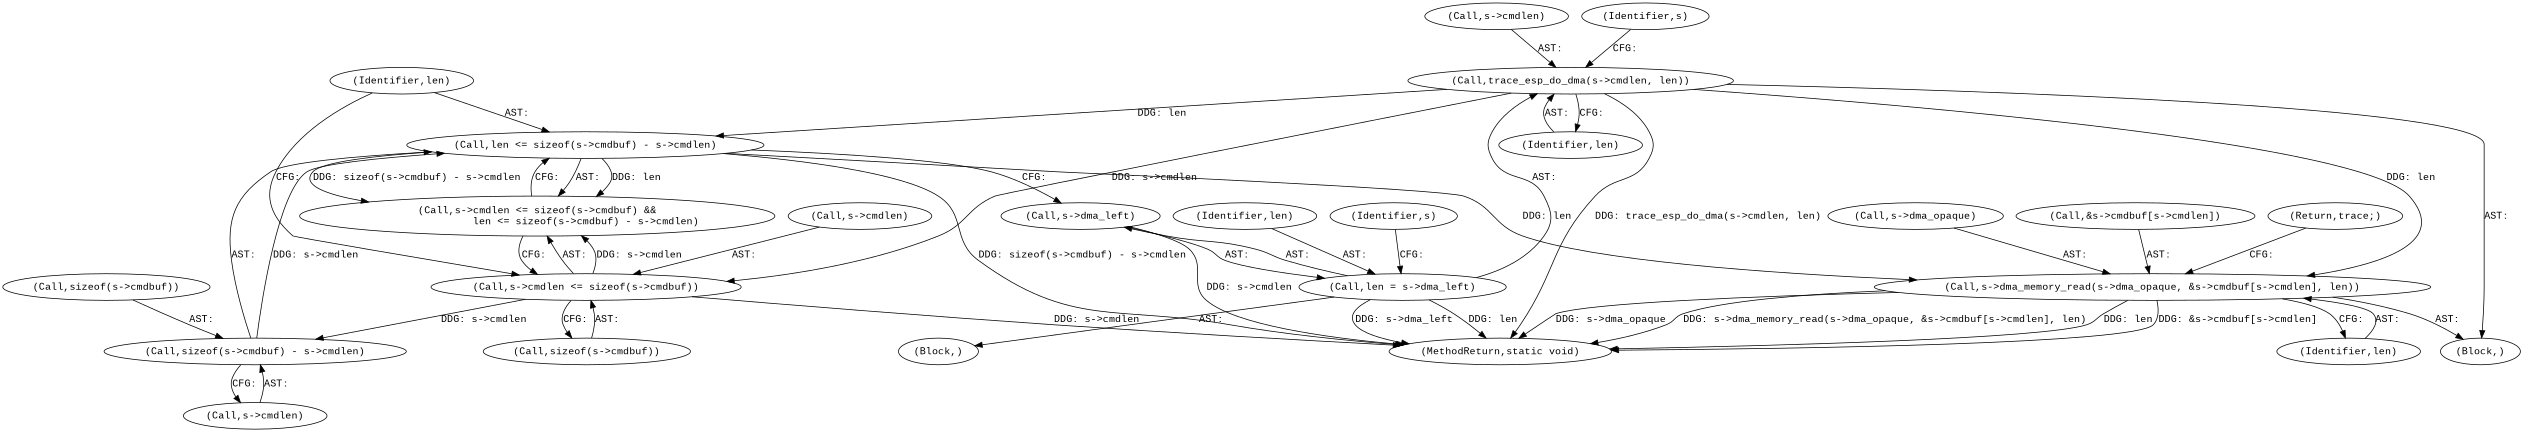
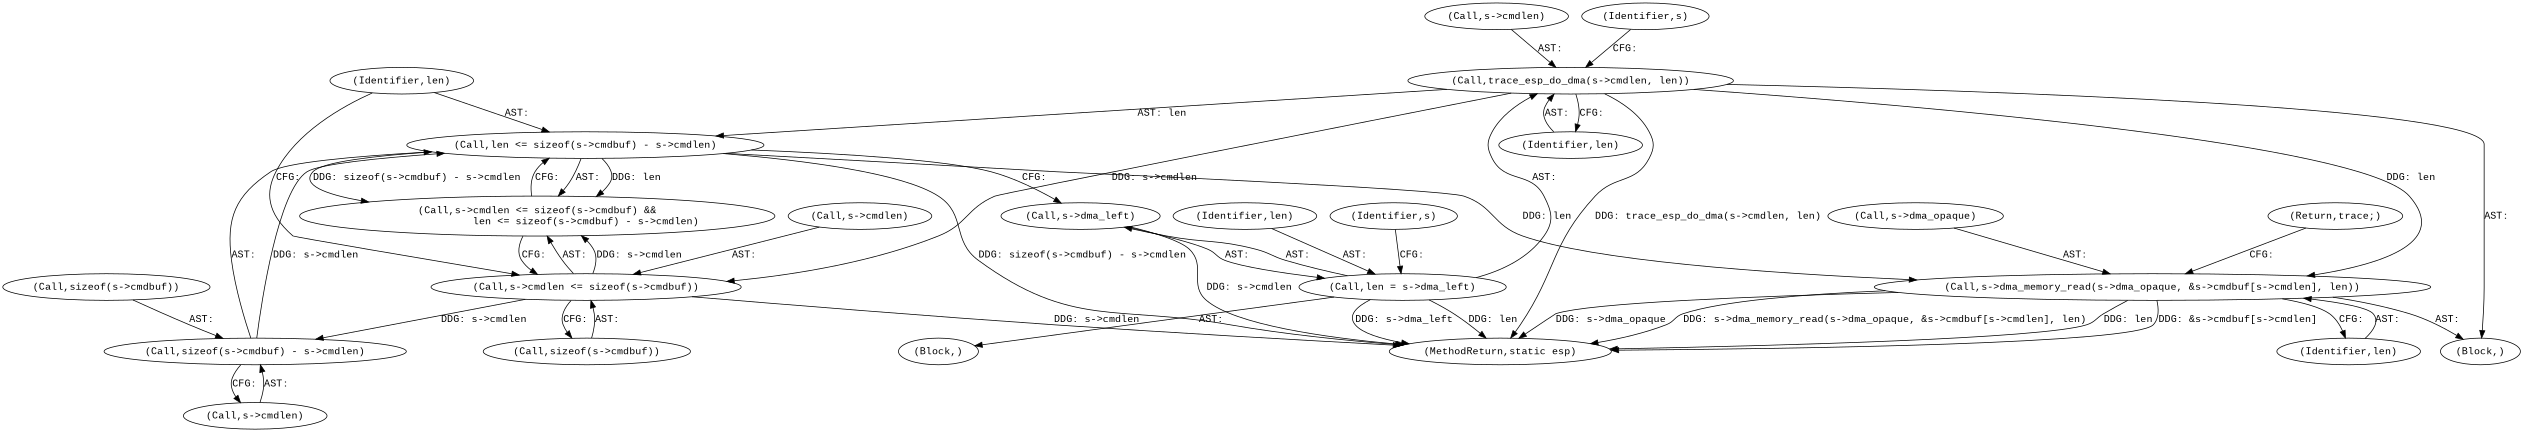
edge "(Call,trace_esp_do_dma(s->cmdlen, len))" -> "(Call,len <= sizeof(s->cmdbuf) - s->cmdlen)": label "DDG: len" -> "AST: len"
node "(Call,&s->cmdbuf[s->cmdlen])": removed
node "(MethodReturn,static void)": label "(MethodReturn,static void)" -> "(MethodReturn,static esp)"
